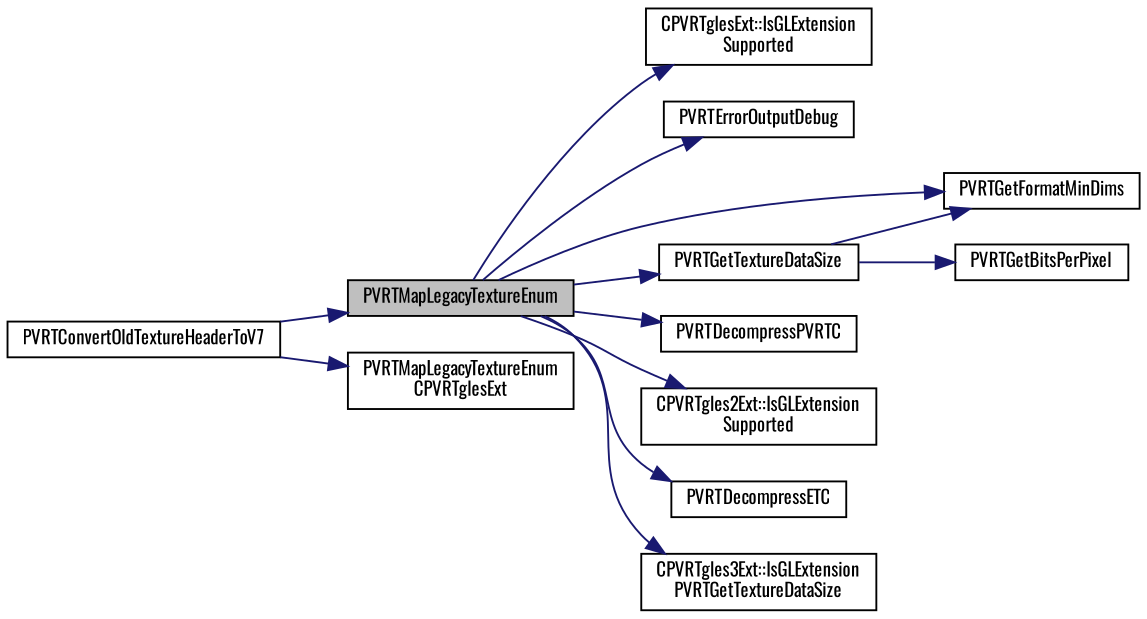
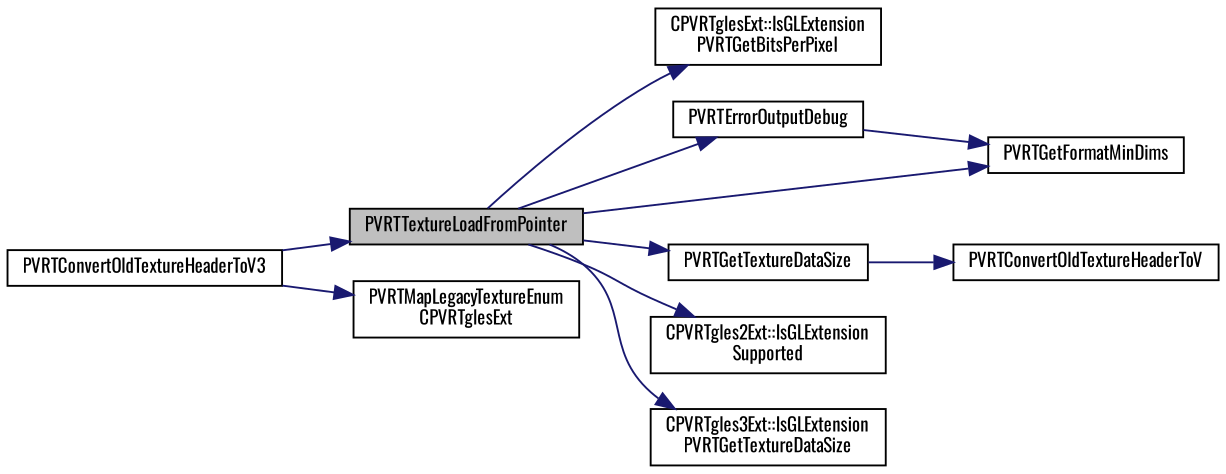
node "CPVRTglesExt::IsGLExtension Supported": label "CPVRTglesExt::IsGLExtension Supported" -> "CPVRTglesExt::IsGLExtension PVRTGetBitsPerPixel"
edge "PVRTGetTextureDataSize" -> "PVRTGetFormatMinDims": now "PVRTErrorOutputDebug" -> "PVRTGetFormatMinDims"
node "PVRTGetBitsPerPixel": label "PVRTGetBitsPerPixel" -> "PVRTConvertOldTextureHeaderToV"
node "PVRTMapLegacyTextureEnum": label "PVRTMapLegacyTextureEnum" -> "PVRTTextureLoadFromPointer"
node "PVRTDecompressPVRTC": removed
node "PVRTConvertOldTextureHeaderToV7": label "PVRTConvertOldTextureHeaderToV7" -> "PVRTConvertOldTextureHeaderToV3"
node "PVRTDecompressETC": removed
